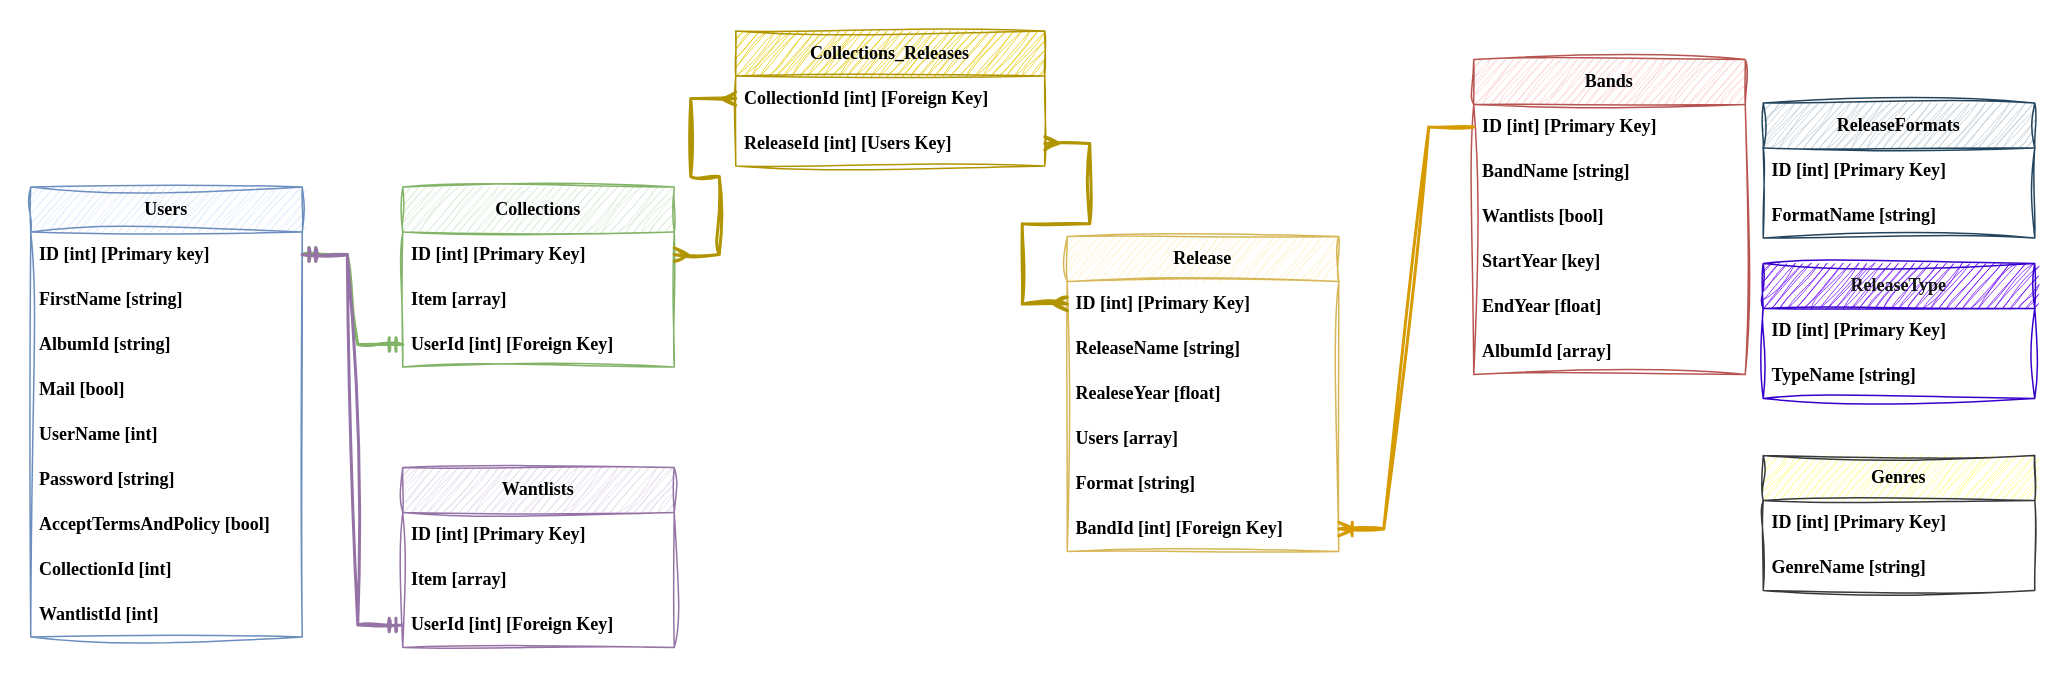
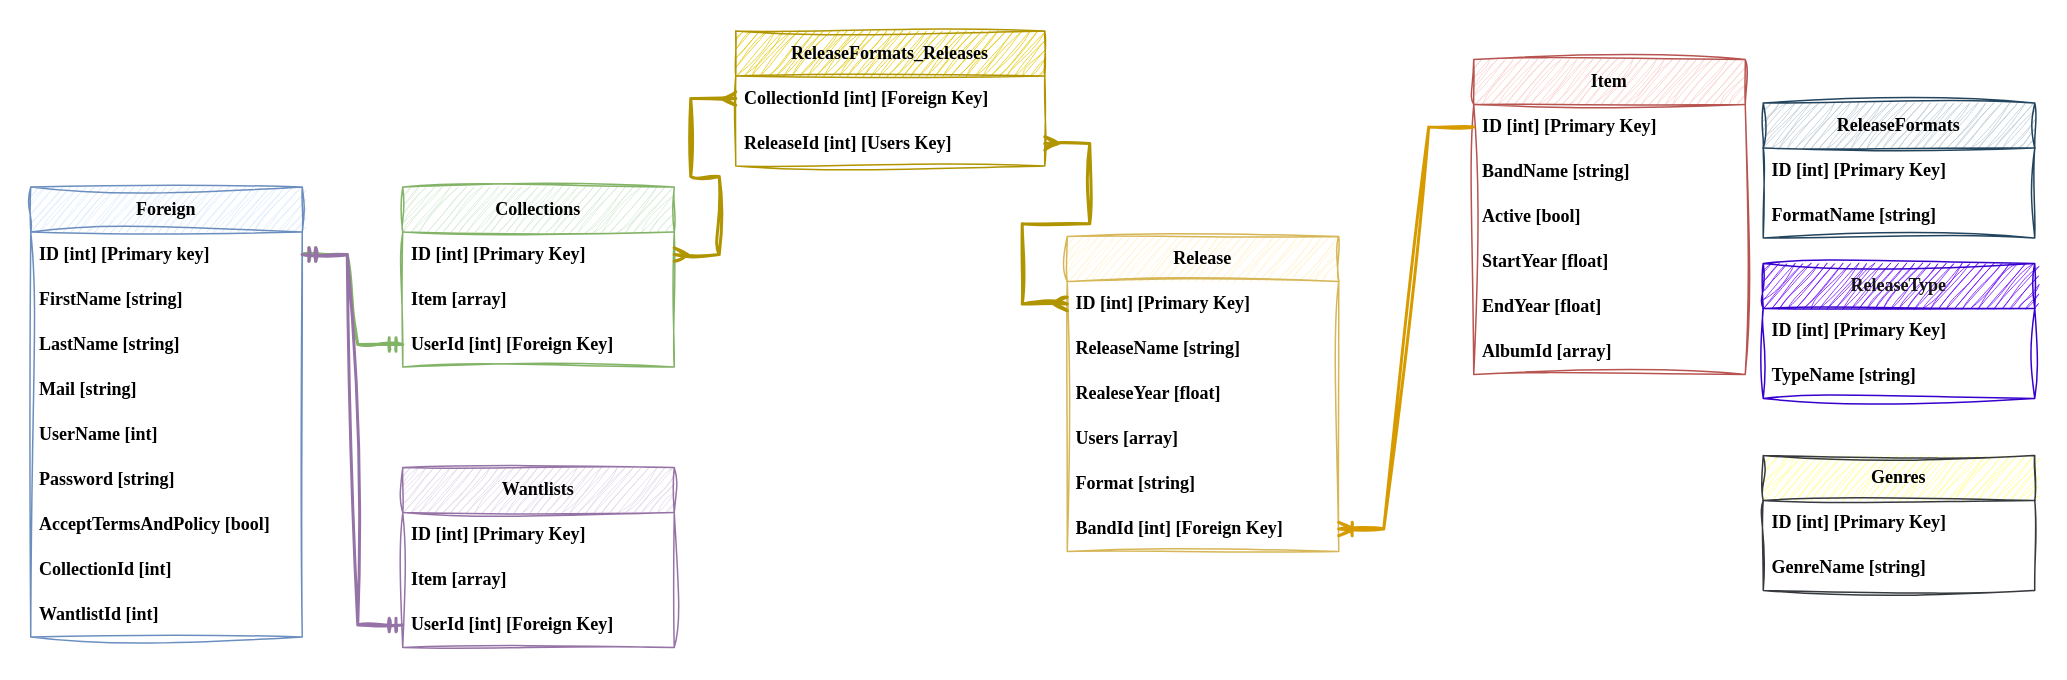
node "Collections_Releases": label "Collections_Releases" -> "ReleaseFormats_Releases"
node "Bands": label "Bands" -> "Item"
node "Users": label "Users" -> "Foreign"
node "Wantlists [bool]": label "Wantlists [bool]" -> "Active [bool]"
node "StartYear [key]": label "StartYear [key]" -> "StartYear [float]"
node "AlbumId [string]": label "AlbumId [string]" -> "LastName [string]"
node "Mail [bool]": label "Mail [bool]" -> "Mail [string]"
